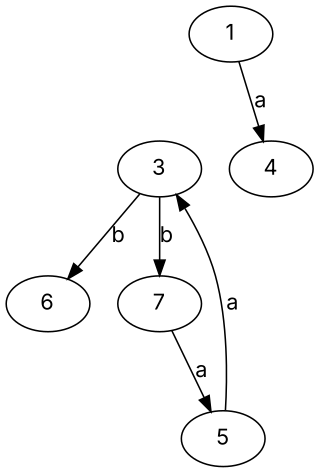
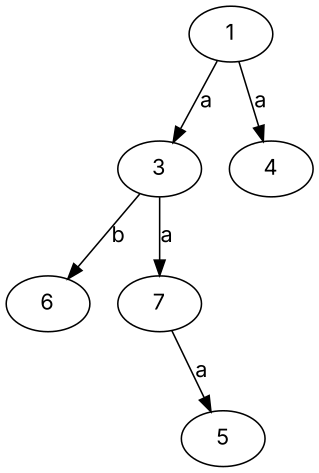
edge "3" -> "7": label "b" -> "a"
edge "5" -> "3": now "1" -> "3"
